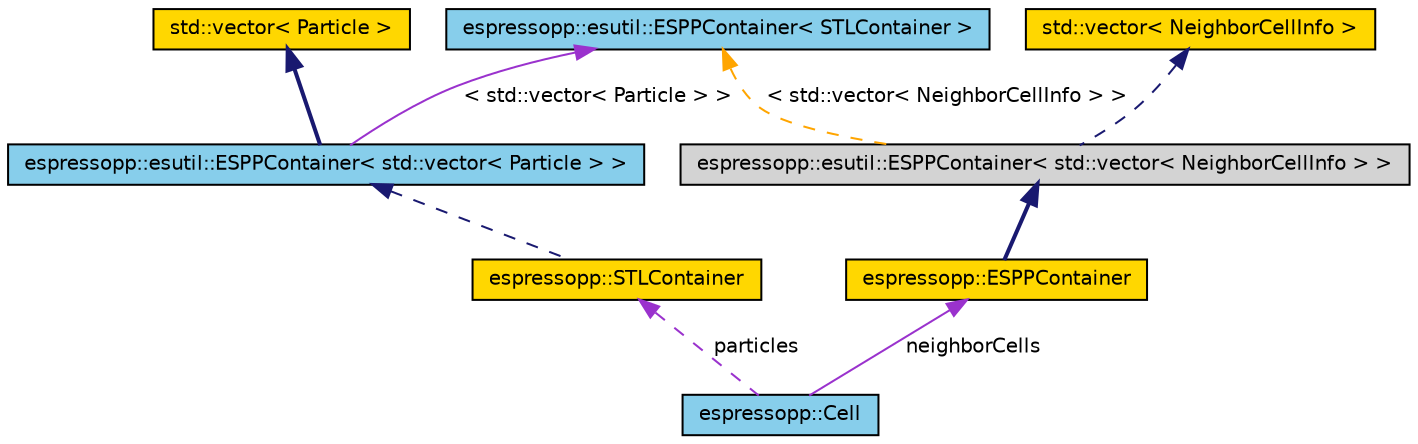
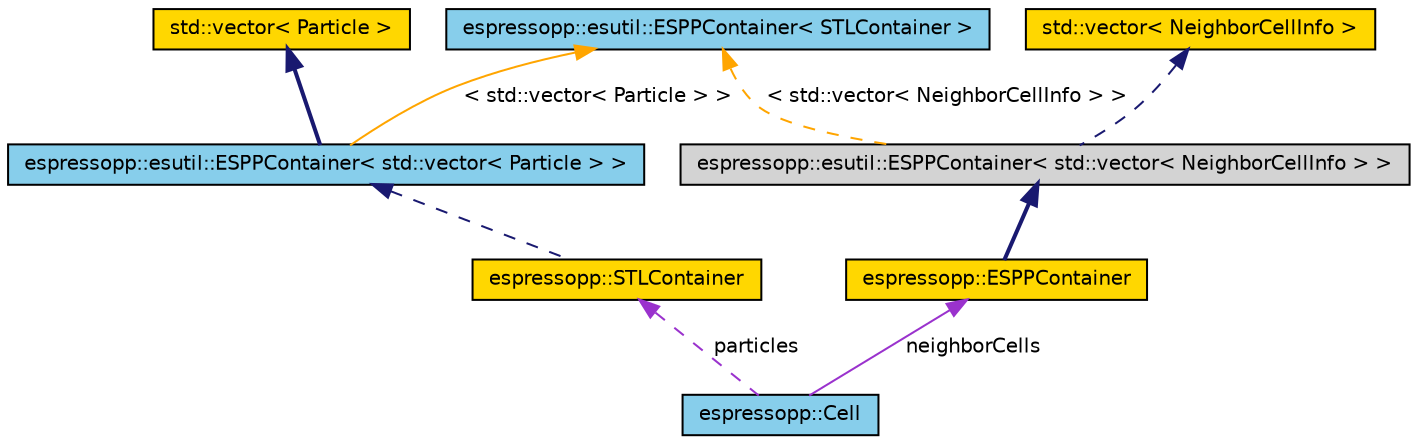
edge "espressopp::esutil::ESPPContainer< std::vector< Particle > >" -> "espressopp::esutil::ESPPContainer< STLContainer >": color darkorchid3 -> orange
